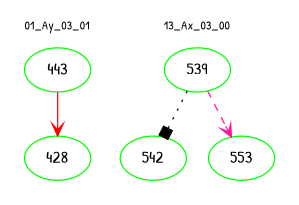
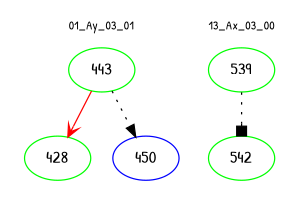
node "450": added
node "553": removed
